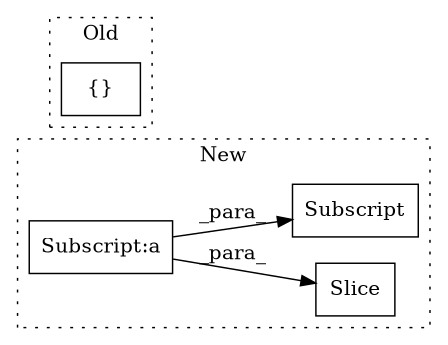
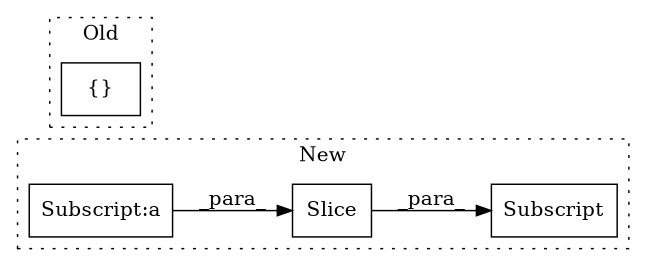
edge "Subscript:a" -> "Subscript": now "Slice" -> "Subscript"
